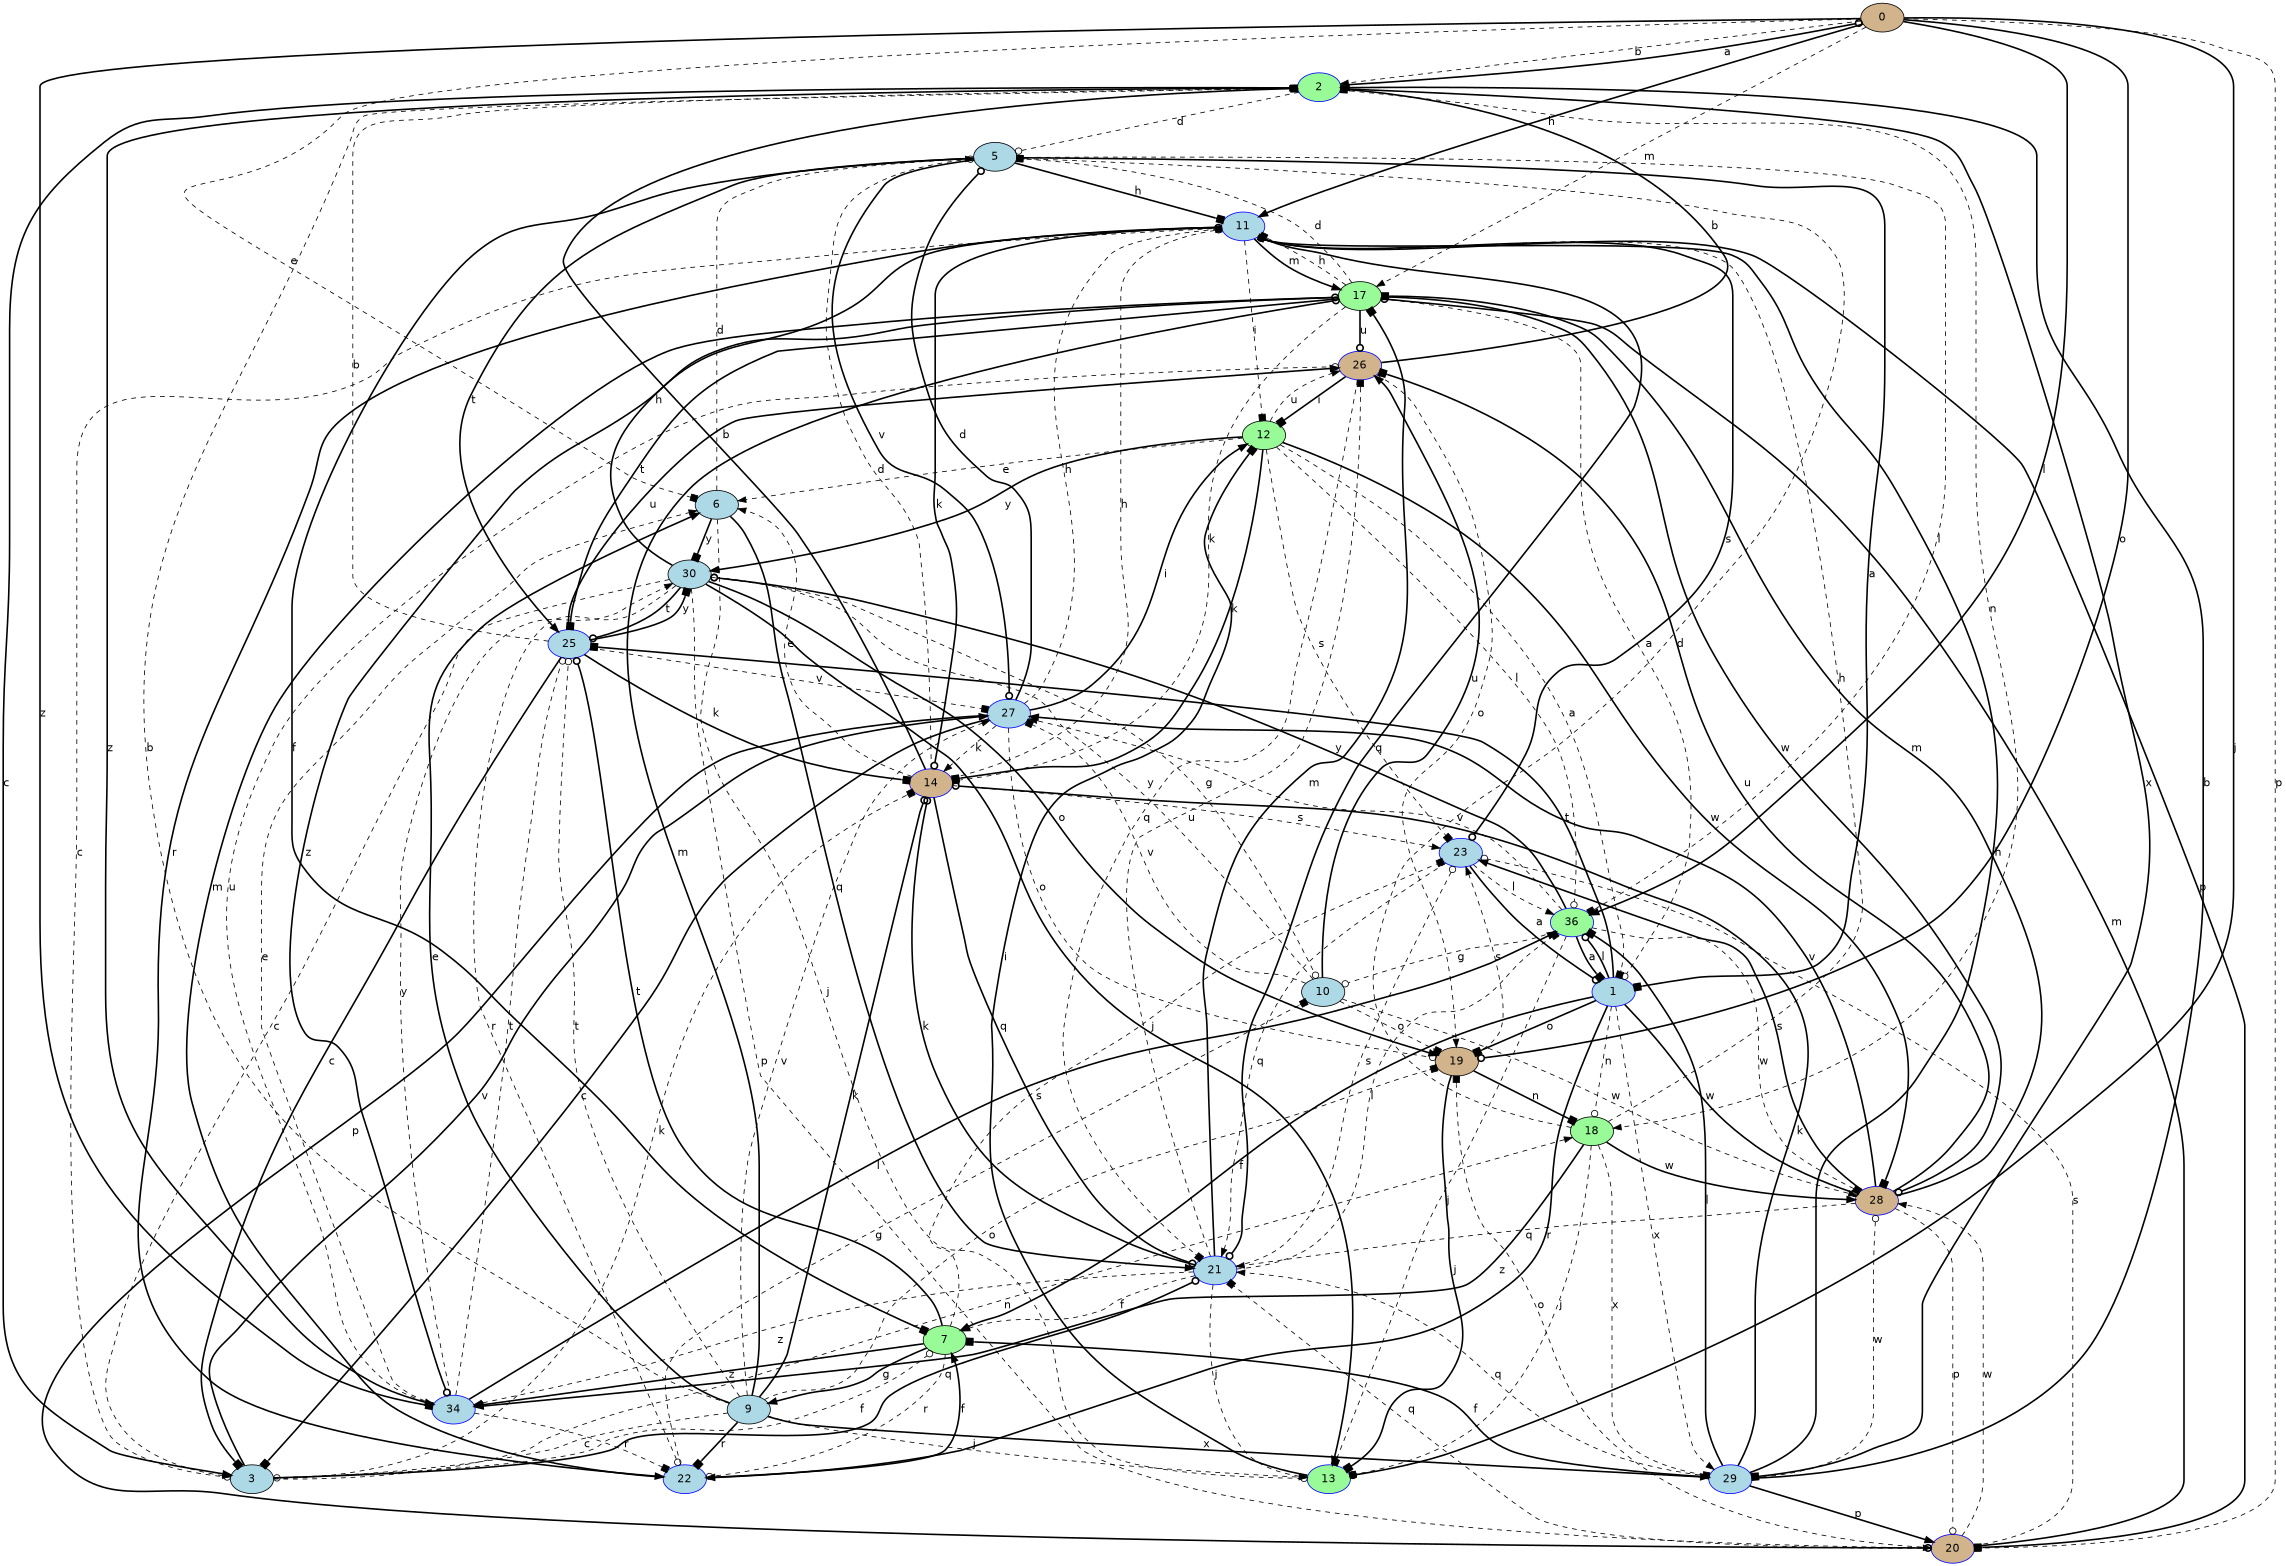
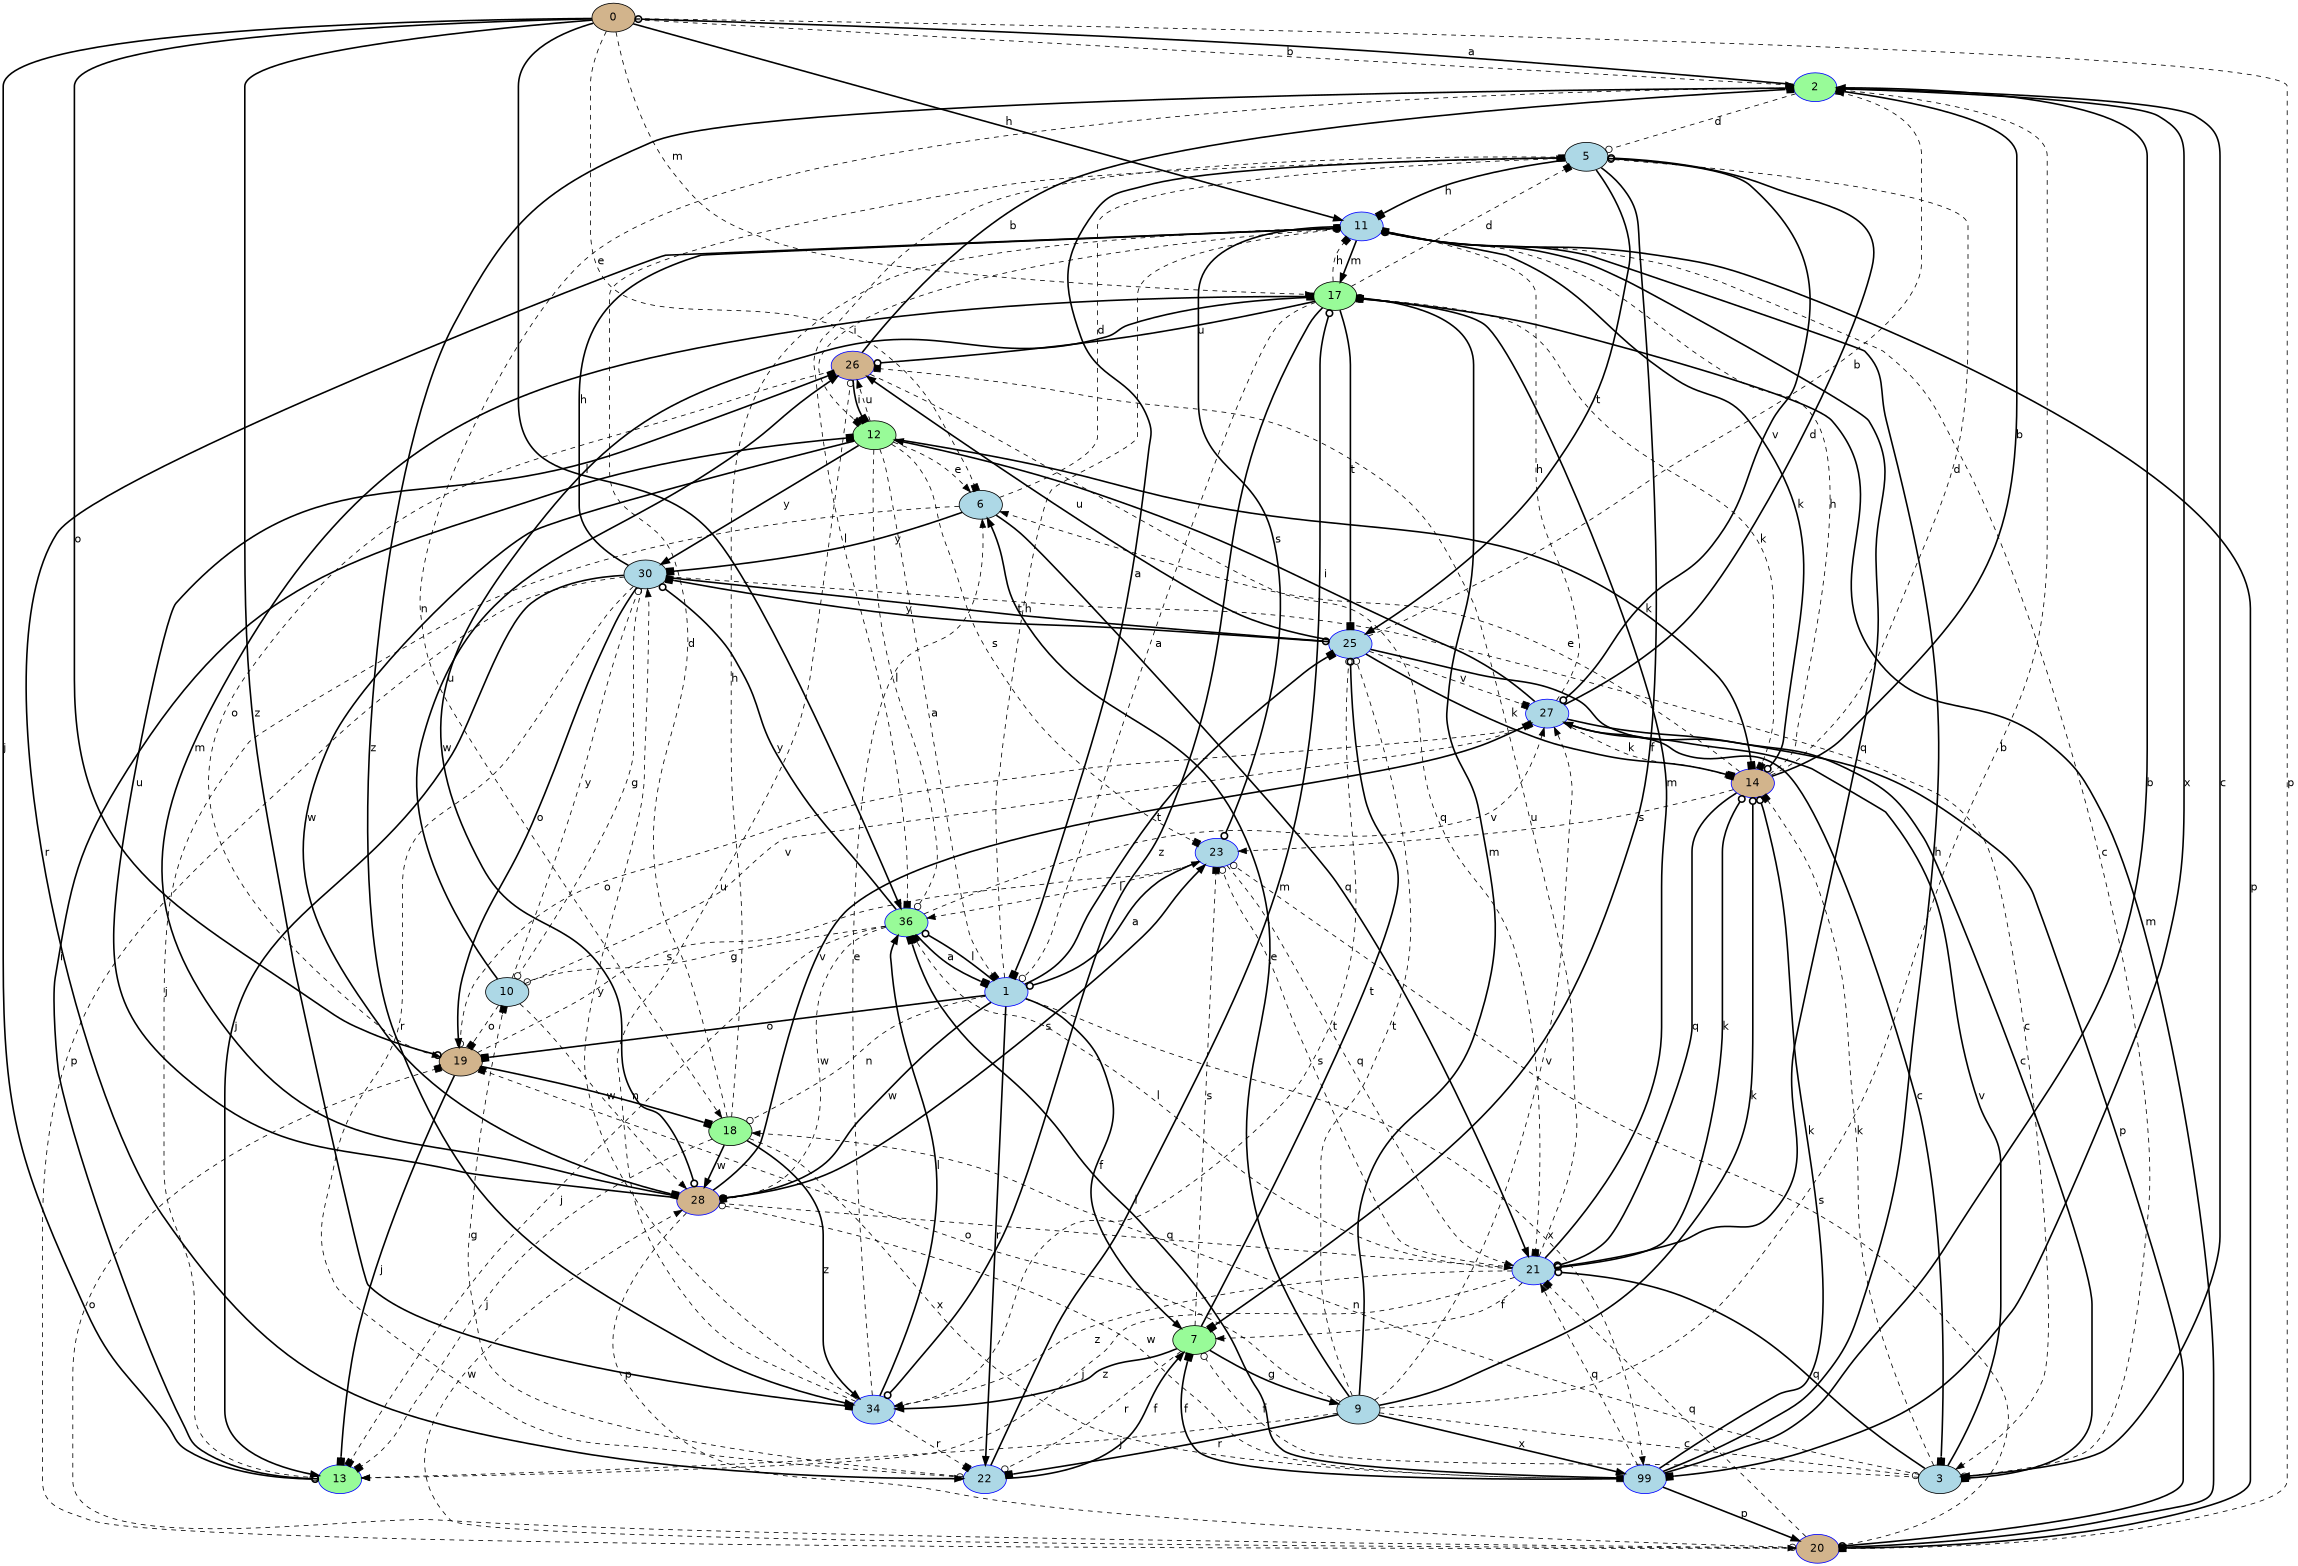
edge "1" -> "11": added, label "h"
node "29": label "29" -> "99"
